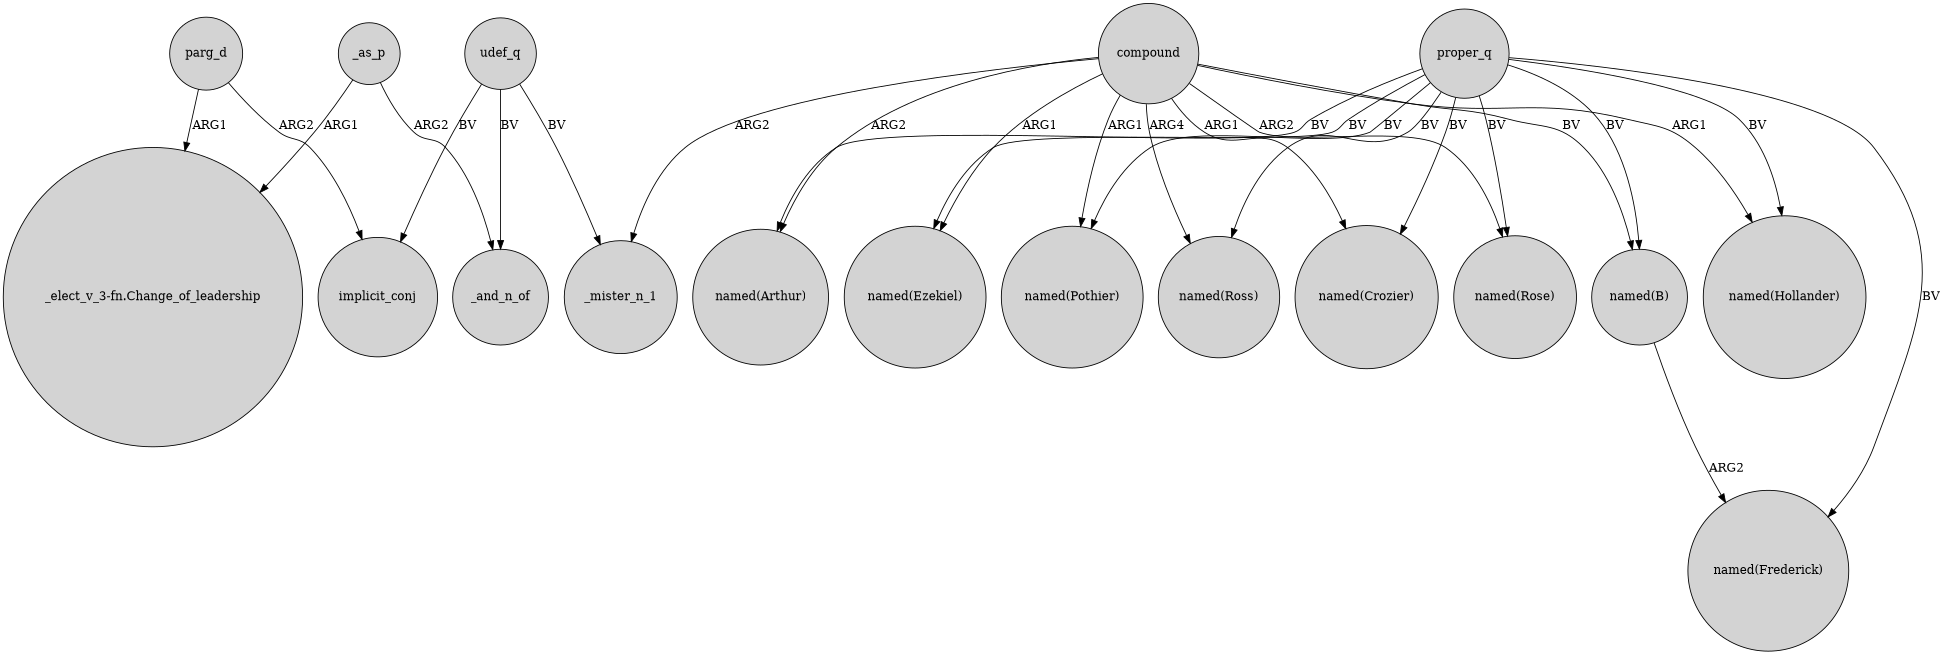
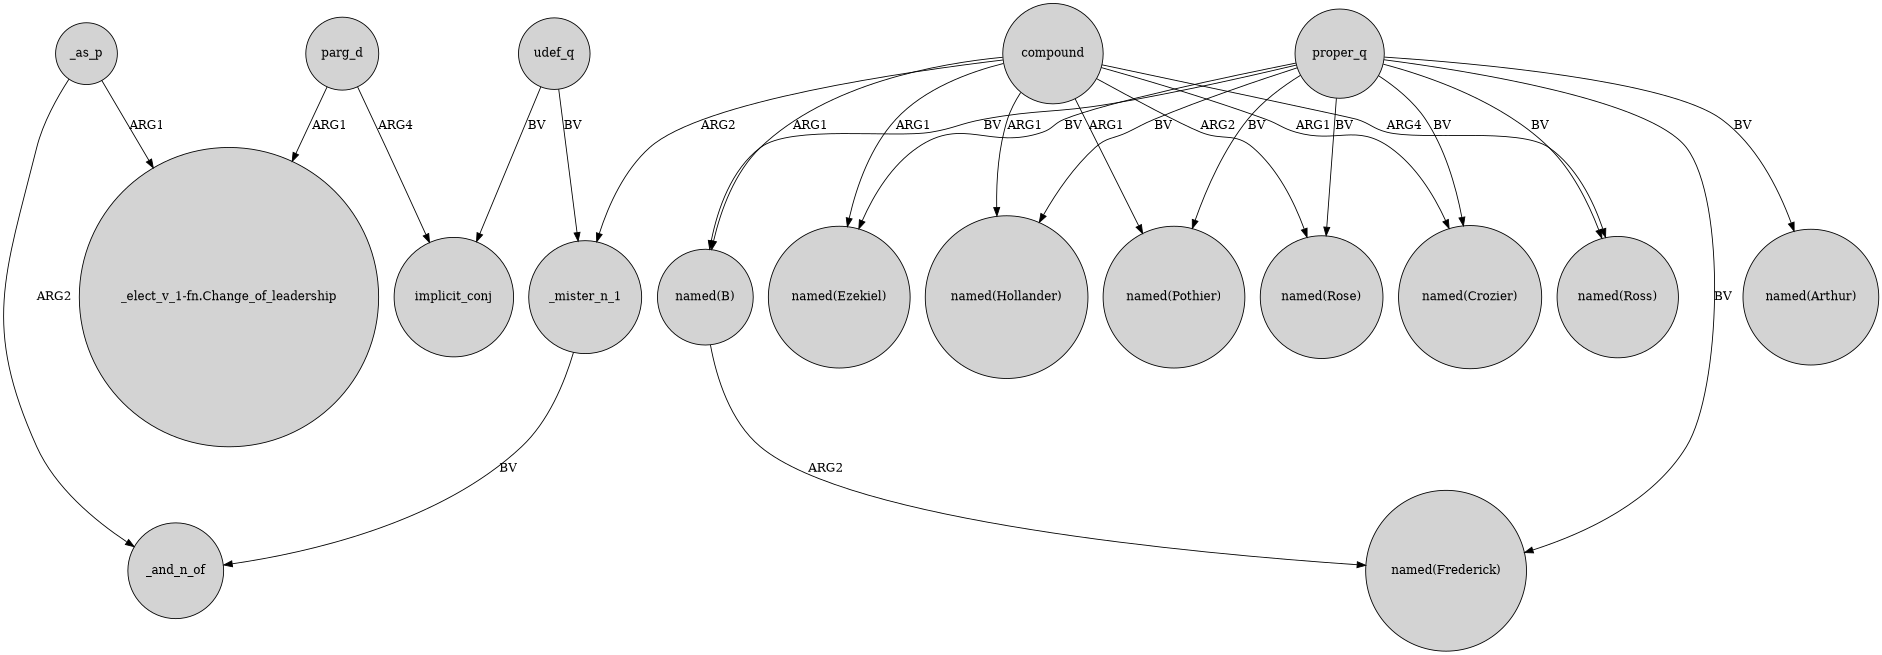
edge "compound" -> "named(Arthur)": removed, label "ARG2"
edge "parg_d" -> "implicit_conj": label "ARG2" -> "ARG4"
edge "compound" -> "named(B)": label "BV" -> "ARG1"
edge "udef_q" -> "_and_n_of": now "_mister_n_1" -> "_and_n_of"
node "_elect_v_3-fn.Change_of_leadership": label "_elect_v_3-fn.Change_of_leadership" -> "_elect_v_1-fn.Change_of_leadership"
